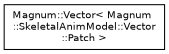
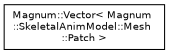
node "Magnum::Vector< Magnum ::SkeletalAnimModel::Vector ::Patch >": label "Magnum::Vector< Magnum ::SkeletalAnimModel::Vector ::Patch >" -> "Magnum::Vector< Magnum ::SkeletalAnimModel::Mesh ::Patch >"
